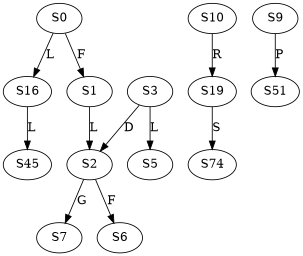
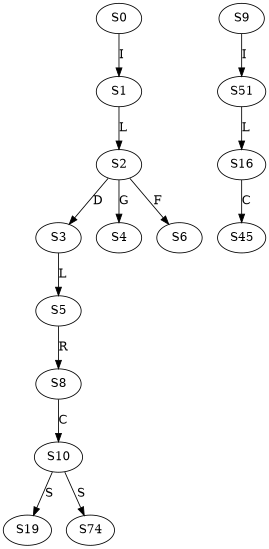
edge "S0" -> "S16": now "S51" -> "S16"
edge "S0" -> "S1": label "F" -> "I"
edge "S10" -> "S19": label "R" -> "S"
edge "S9" -> "S51": label "P" -> "I"
edge "S19" -> "S74": now "S10" -> "S74"
edge "S3" -> "S2": reversed
edge "S16" -> "S45": label "L" -> "C"
node "S7": label "S7" -> "S4"
node "S8": added
